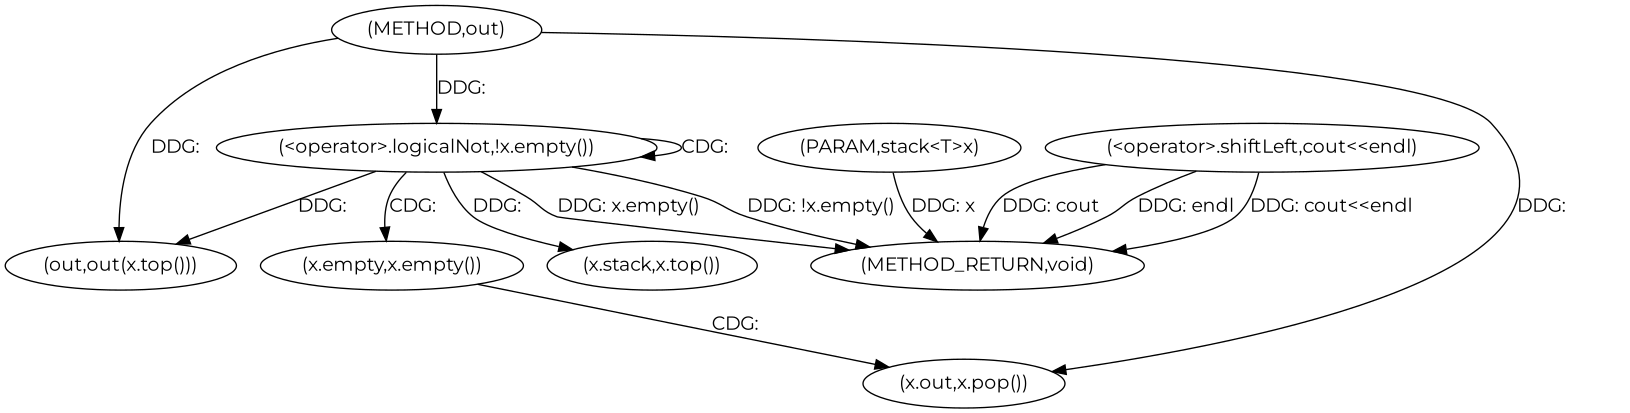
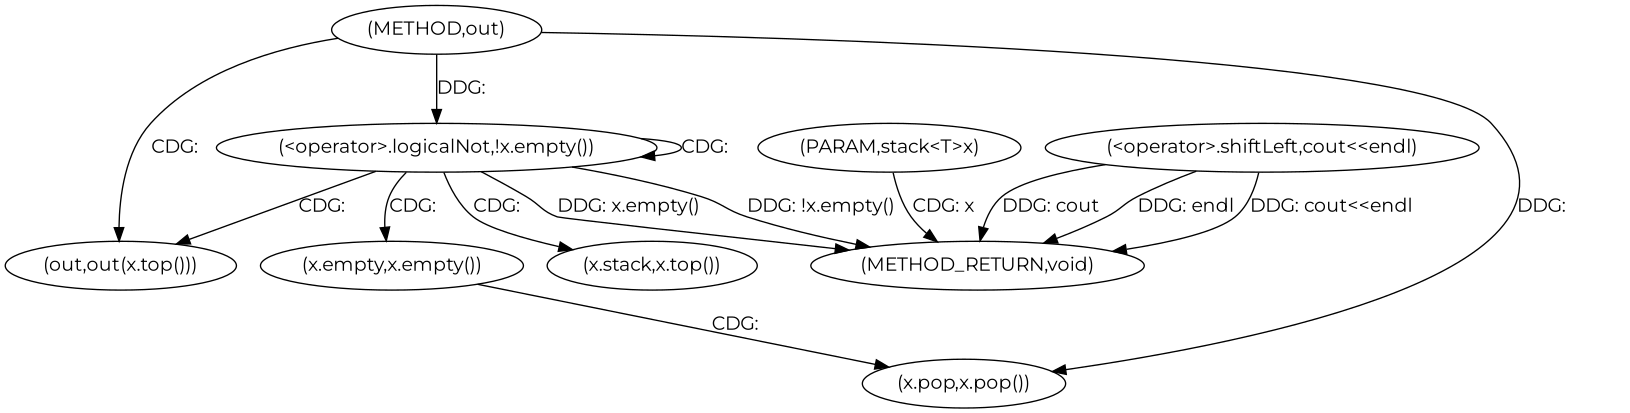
edge "(METHOD,out)" -> "(out,out(x.top()))": label "DDG: " -> "CDG: "
edge "(<operator>.logicalNot,!x.empty())" -> "(out,out(x.top()))": label "DDG: " -> "CDG: "
edge "(<operator>.logicalNot,!x.empty())" -> "(x.stack,x.top())": label "DDG: " -> "CDG: "
edge "(PARAM,stack<T>x)" -> "(METHOD_RETURN,void)": label "DDG: x" -> "CDG: x"
node "(x.out,x.pop())": label "(x.out,x.pop())" -> "(x.pop,x.pop())"
